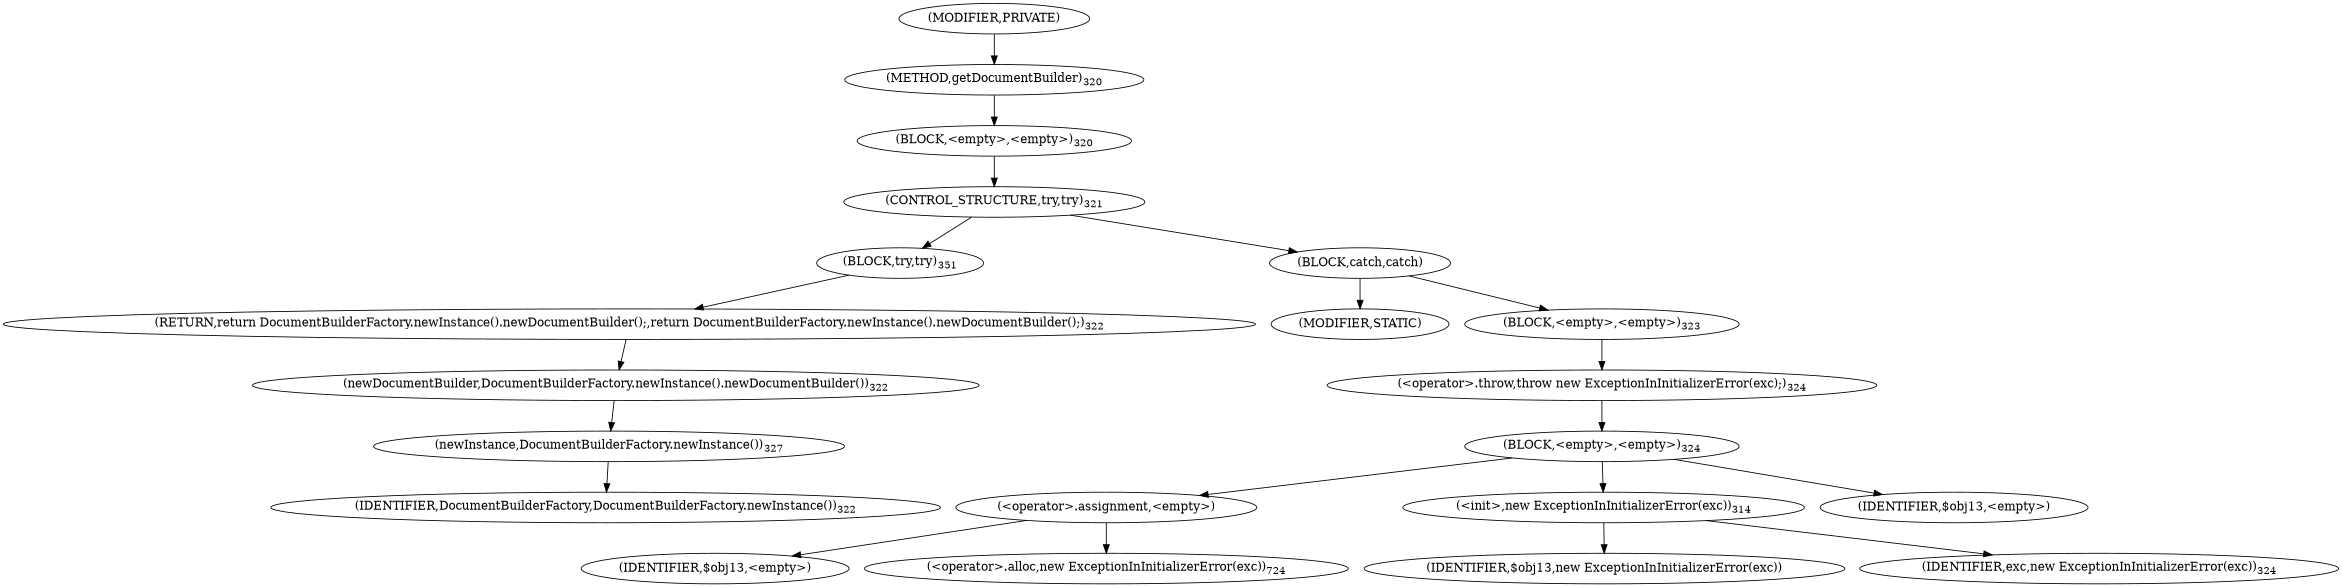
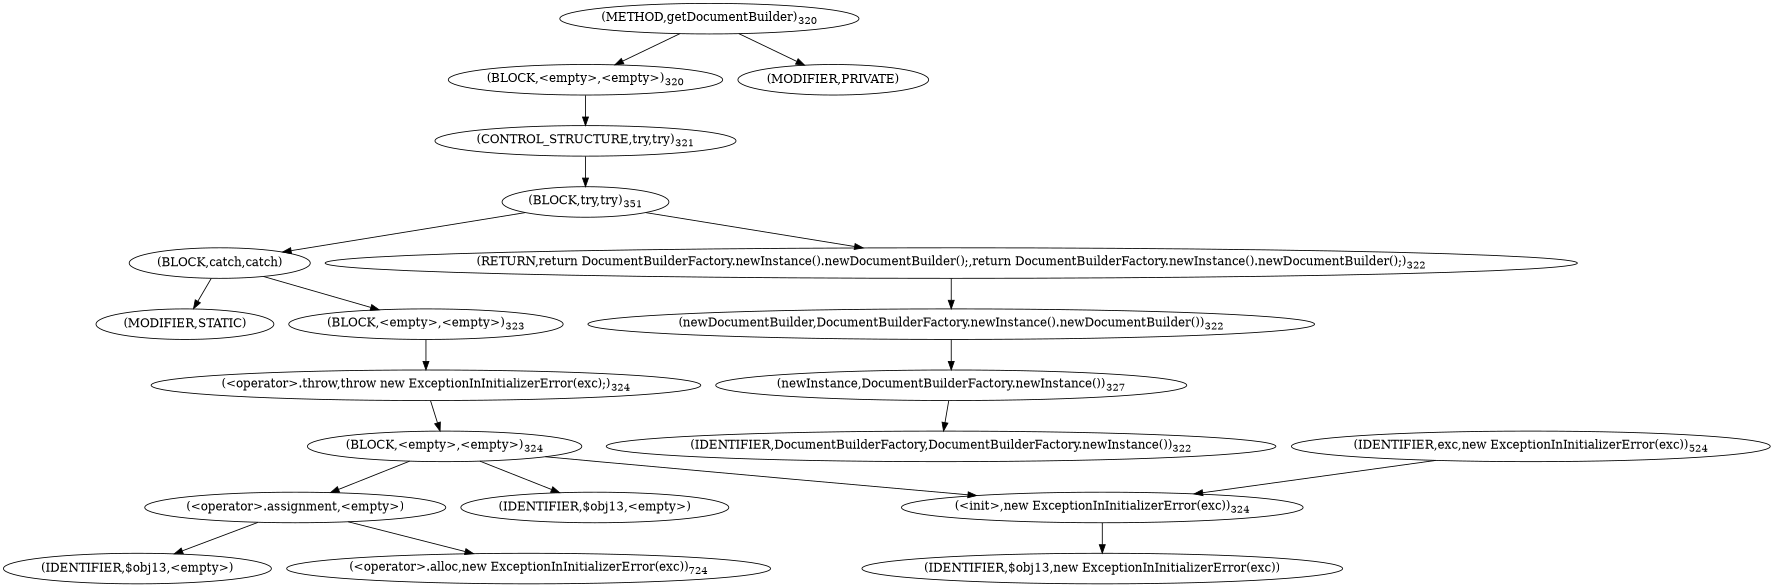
edge "(MODIFIER,PRIVATE)" -> "(METHOD,getDocumentBuilder)": reversed
edge "(CONTROL_STRUCTURE,try,try)" -> "(BLOCK,catch,catch)": now "(BLOCK,try,try)" -> "(BLOCK,catch,catch)"
node "(<init>,new ExceptionInInitializerError(exc))": text "314" -> "324"
edge "(<init>,new ExceptionInInitializerError(exc))" -> "(IDENTIFIER,exc,new ExceptionInInitializerError(exc))": reversed
node "(IDENTIFIER,exc,new ExceptionInInitializerError(exc))": text "324" -> "524"
